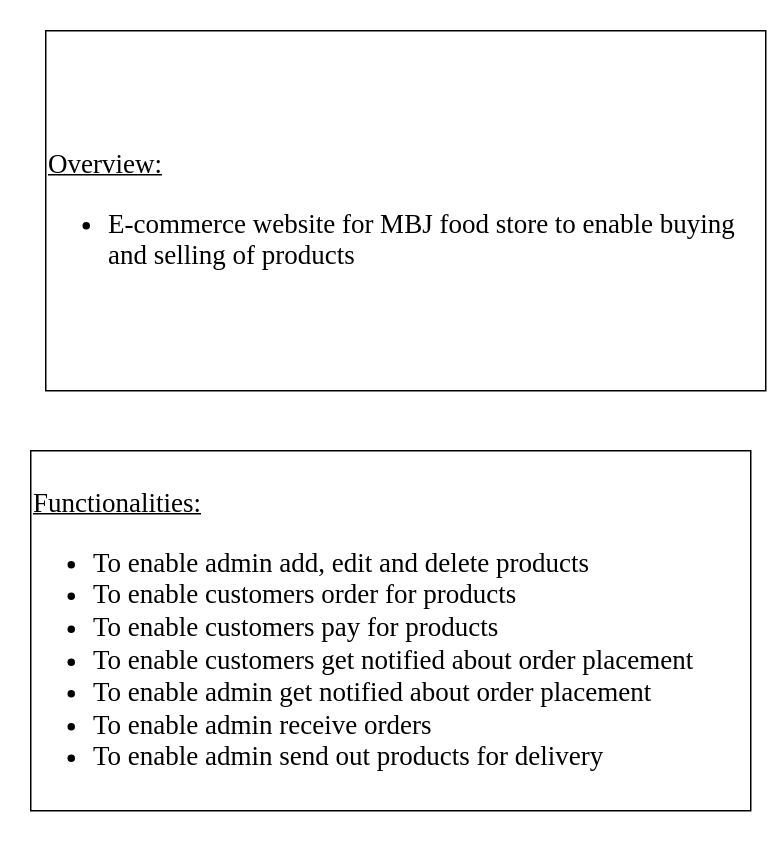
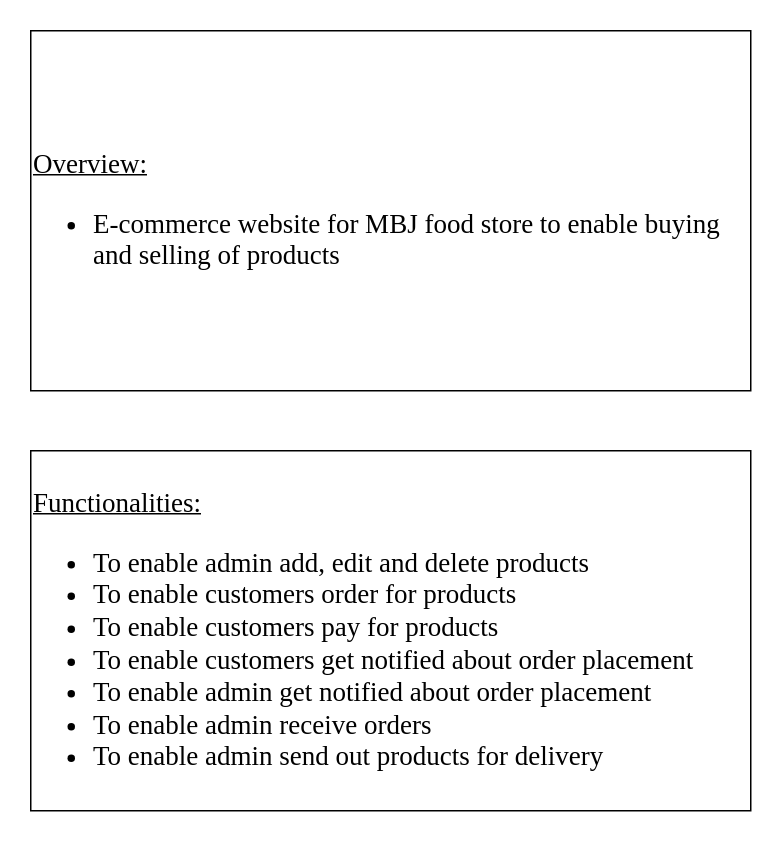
node "Overview: E-commerce website for MBJ food store to enable buying and selling of products": moved (406, 211) -> (391, 211)
